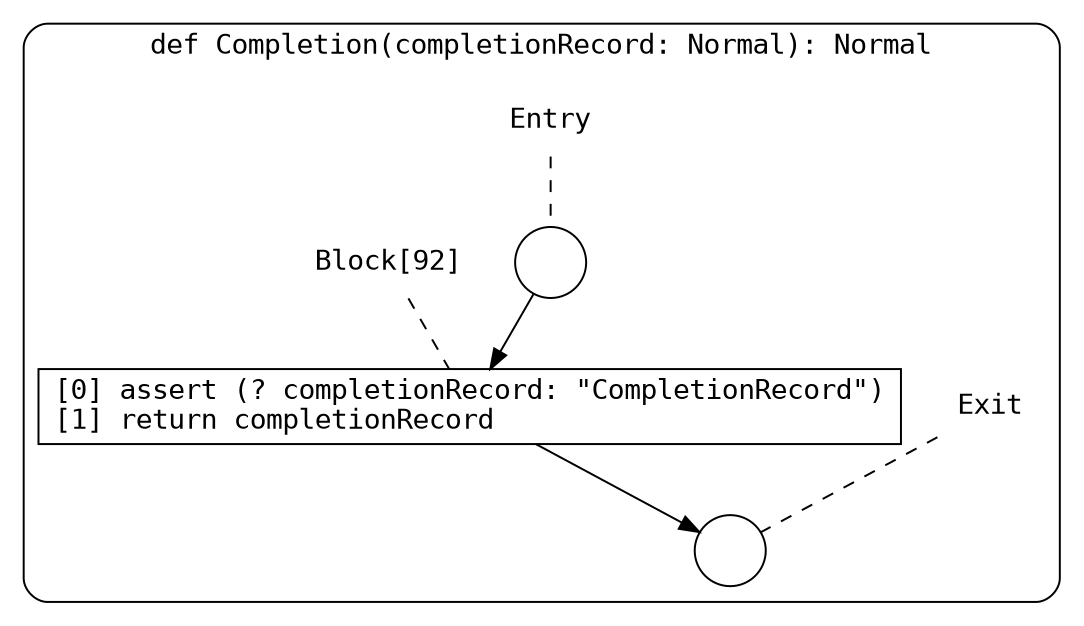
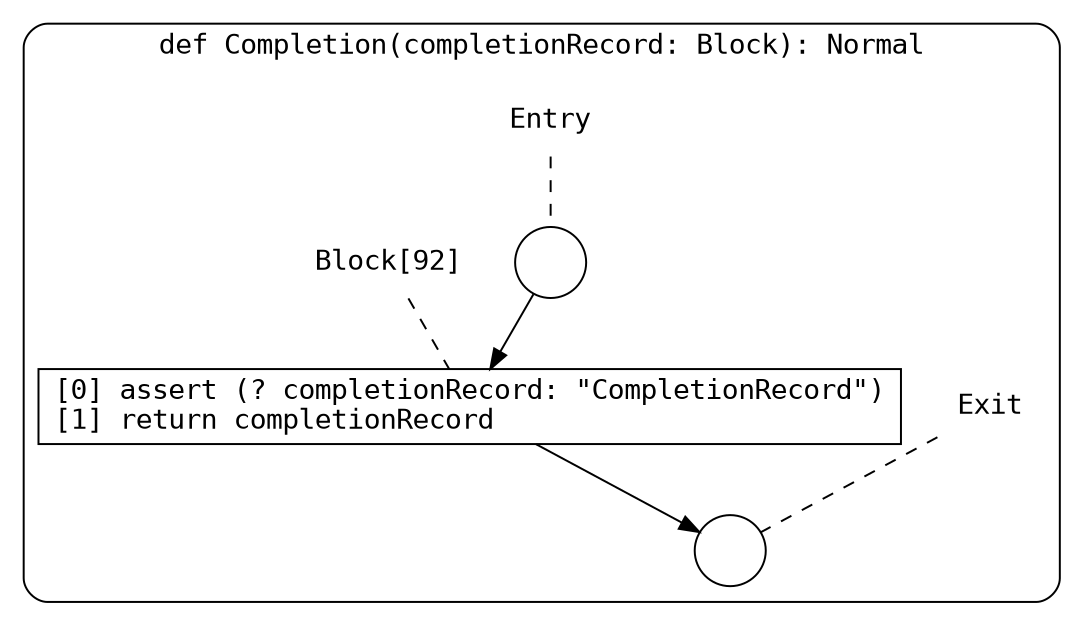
cluster "def Completion(completionRecord: Normal): Normal": label "def Completion(completionRecord: Normal): Normal" -> "def Completion(completionRecord: Block): Normal"
